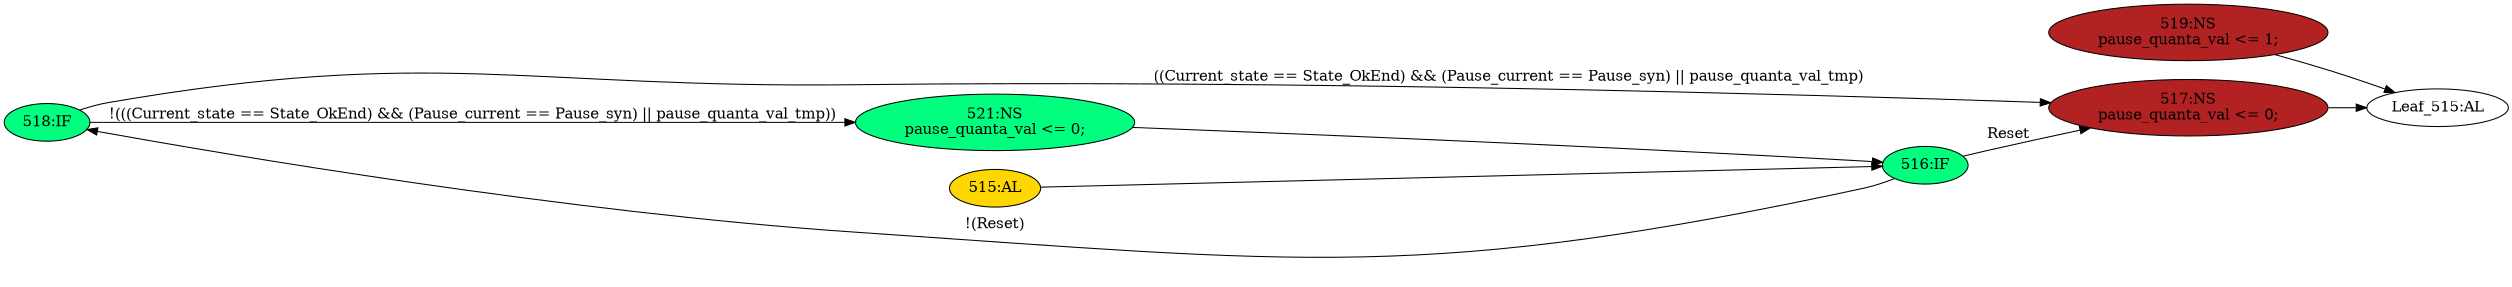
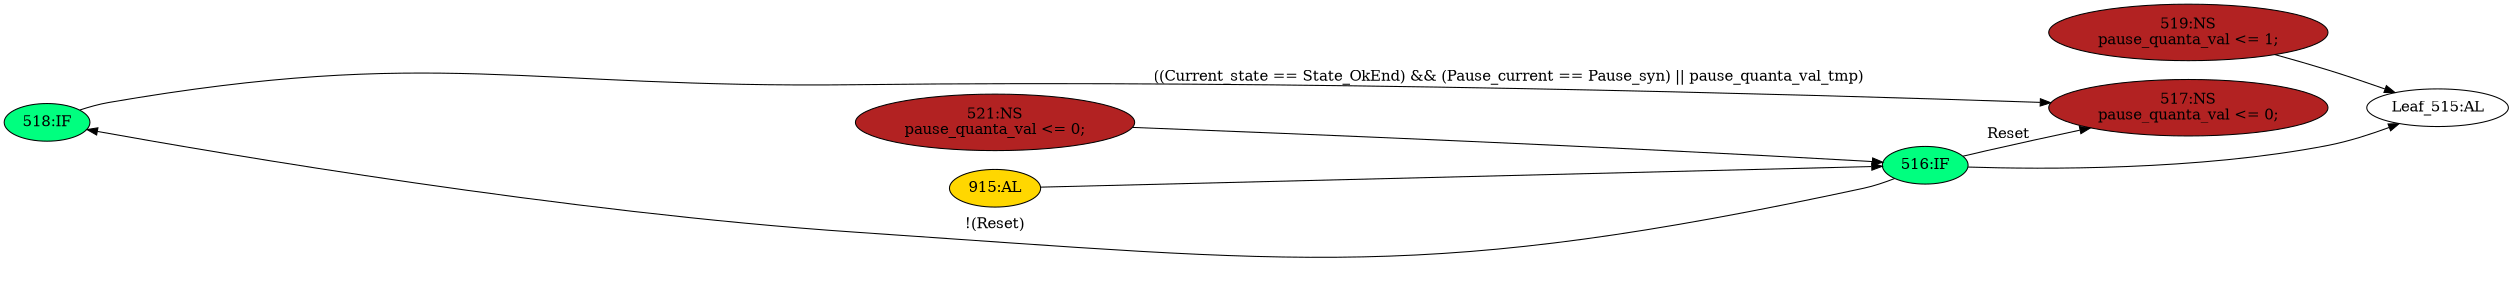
edge "517:NS pause_quanta_val <= 0;" -> "Leaf_515:AL": now "516:IF" -> "Leaf_515:AL"
edge "518:IF" -> "521:NS pause_quanta_val <= 0;": removed, label "!(((Current_state == State_OkEnd) && (Pause_current == Pause_syn) || pause_quanta_val_tmp))"
node "521:NS pause_quanta_val <= 0;": fillcolor springgreen -> firebrick
node "515:AL": label "515:AL" -> "915:AL"
